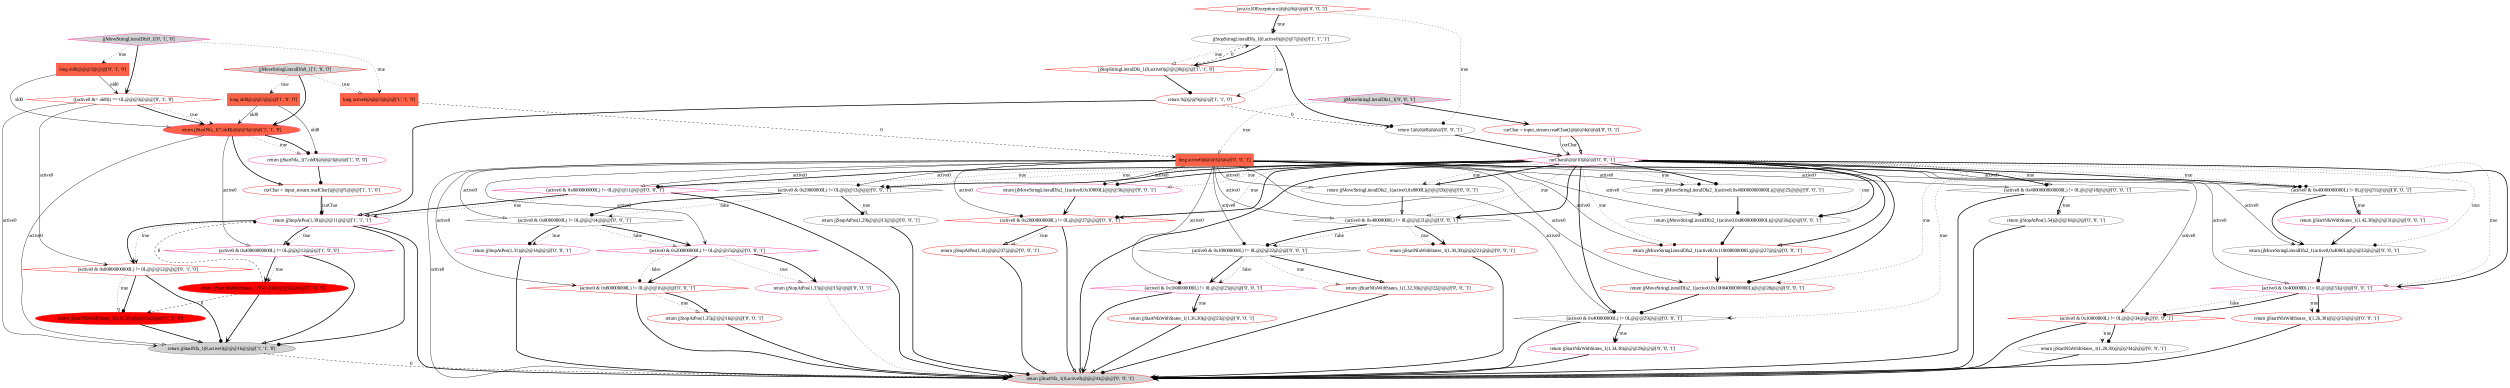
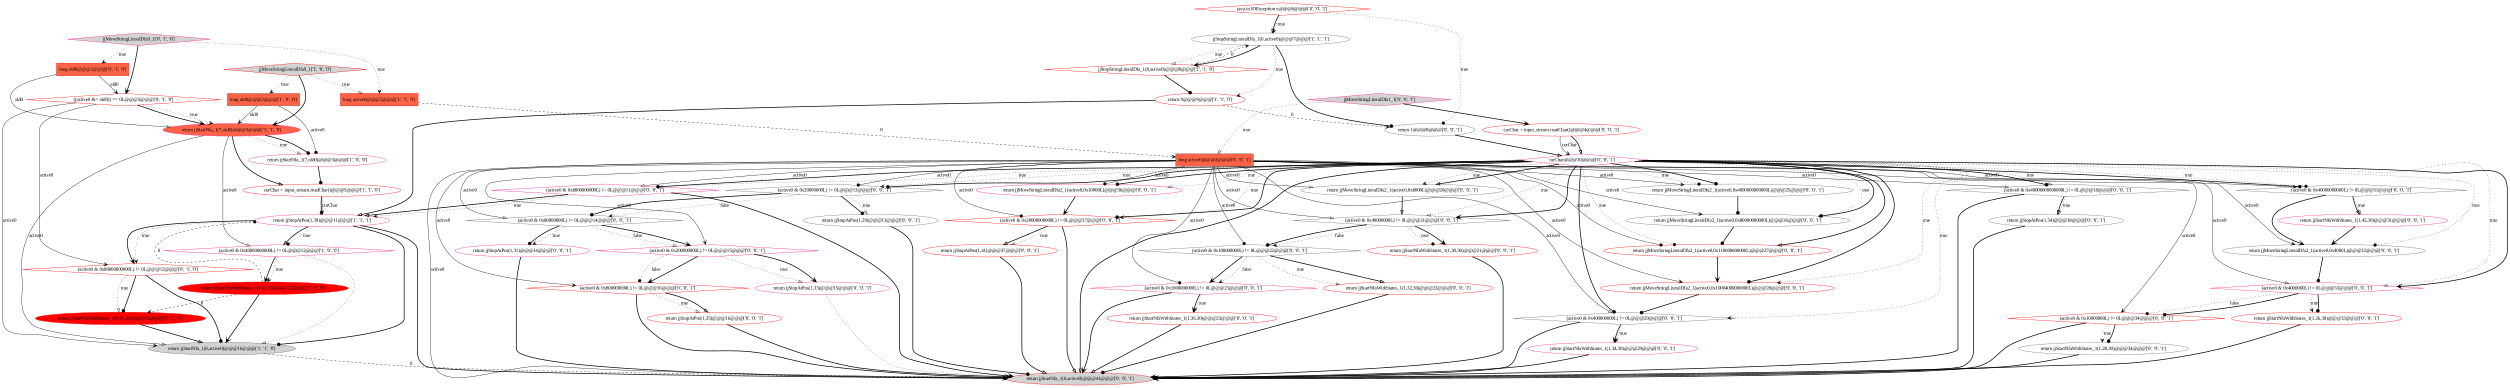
edge "long old0@@@2@@@['1', '0', '0']" -> "return jjStartNfa_1(7,old0)@@@3@@@['1', '0', '0']": label "old0" -> "active0"
edge "(active0 & 0x40000000000L) != 0L@@@12@@@['1', '0', '0']" -> "return jjStartNfa_1(8,active0)@@@16@@@['1', '1', '0']": style bold -> dotted
